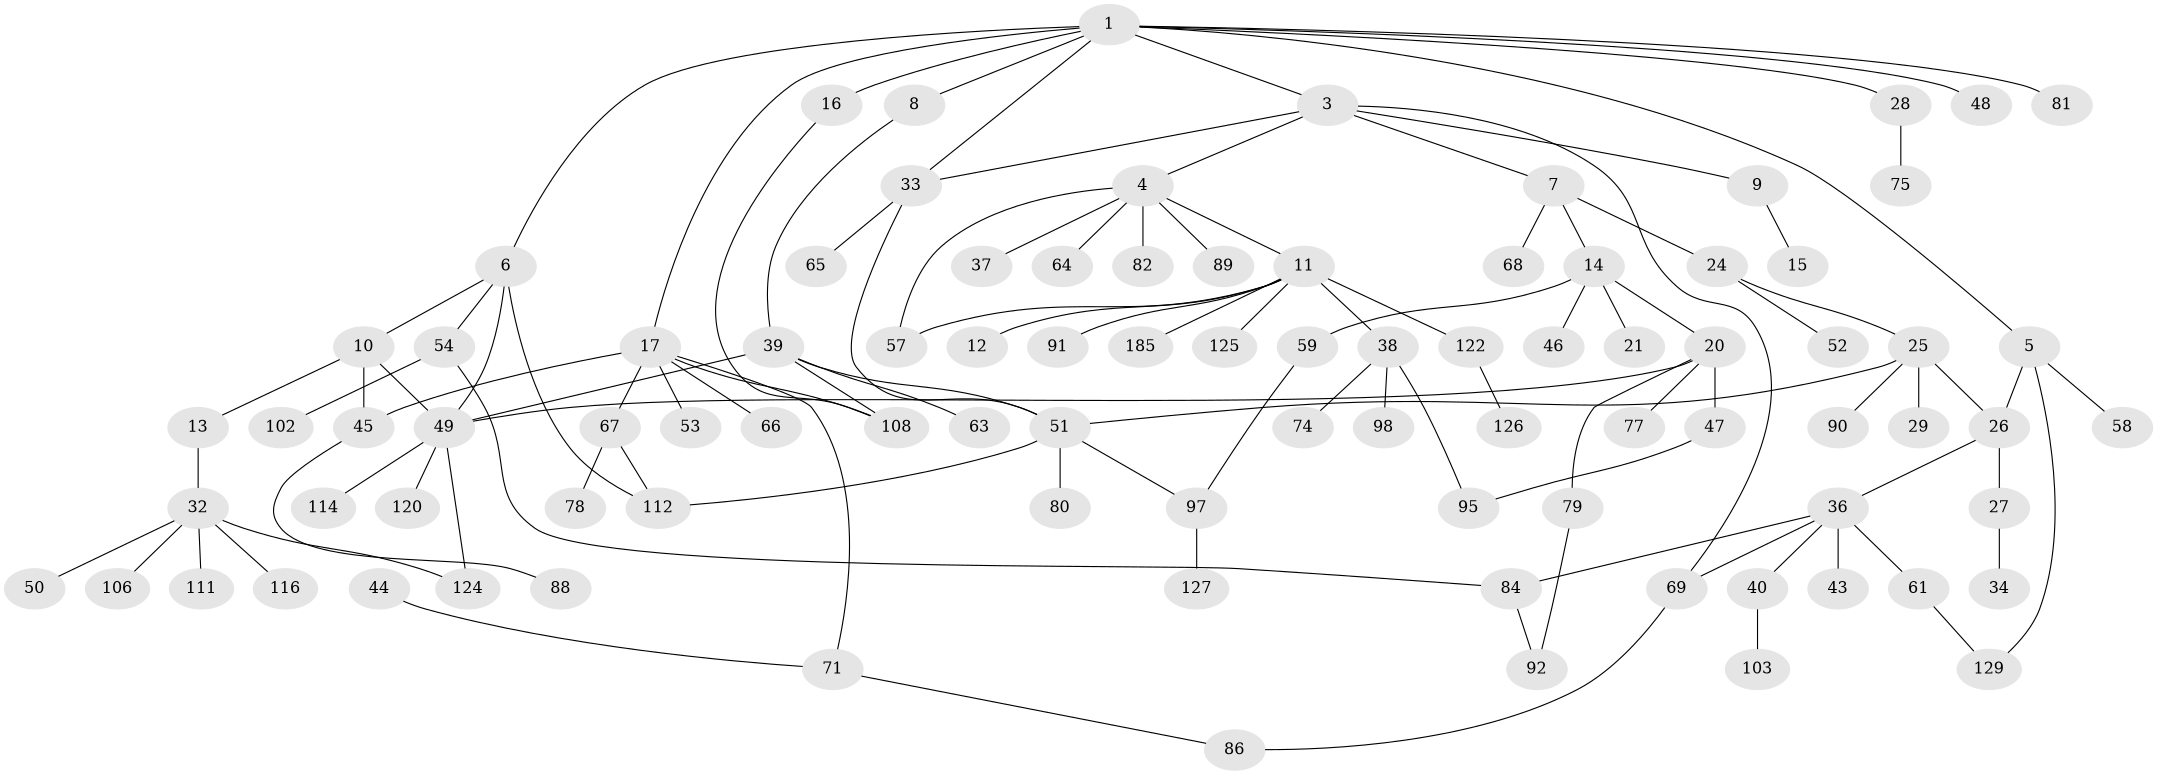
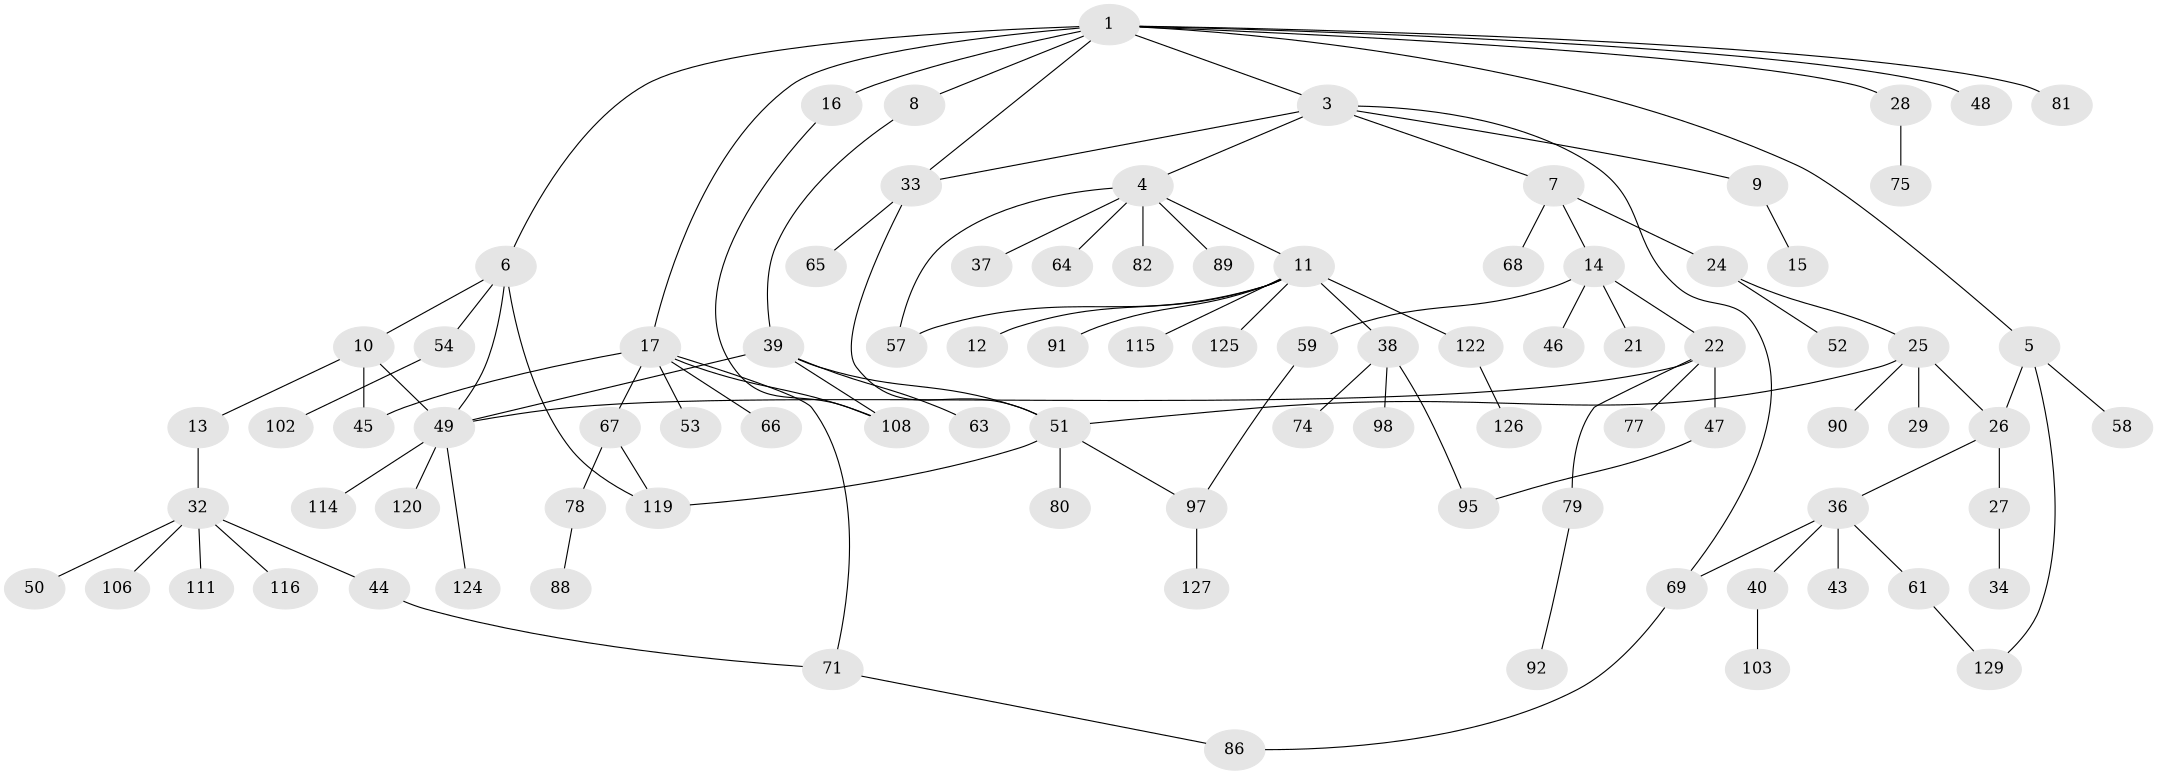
node "185": label "185" -> "115"
node "20": label "20" -> "22"
node "112": label "112" -> "119"
edge "45" -- "88": now "78" -- "88"
edge "32" -- "124": now "32" -- "44"
node "84": removed
